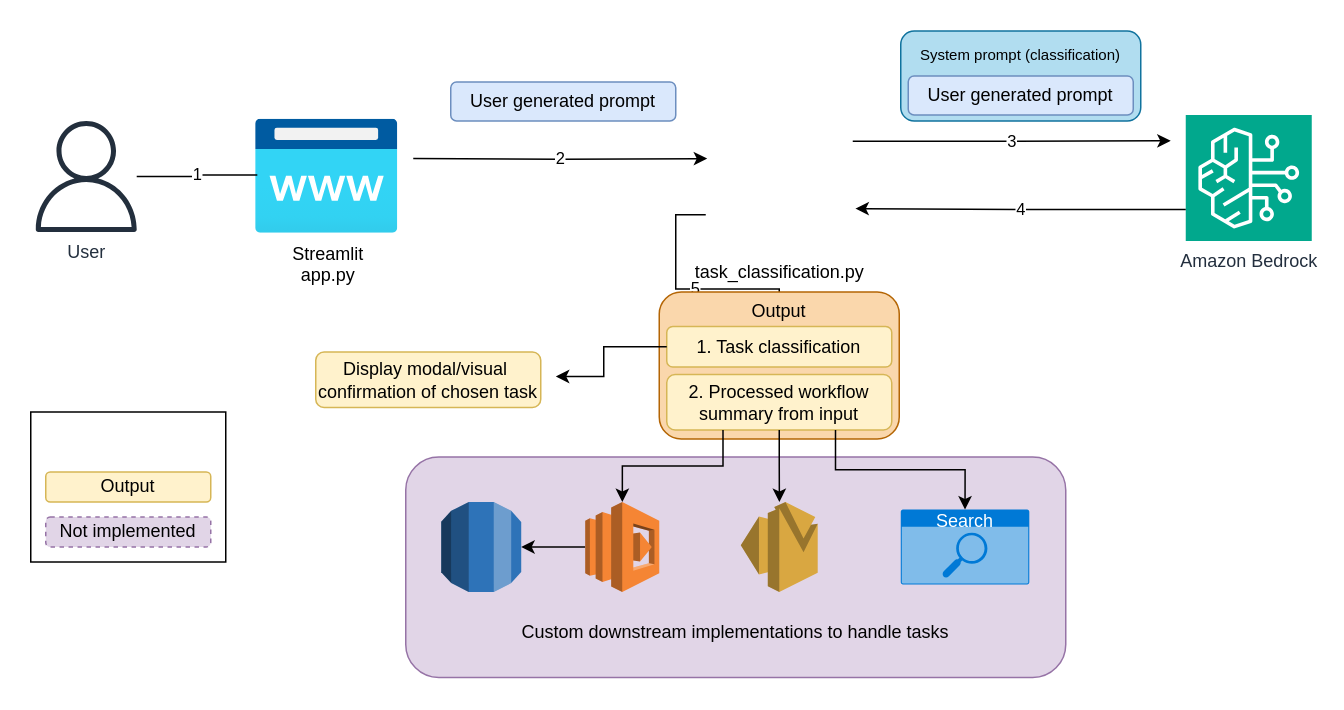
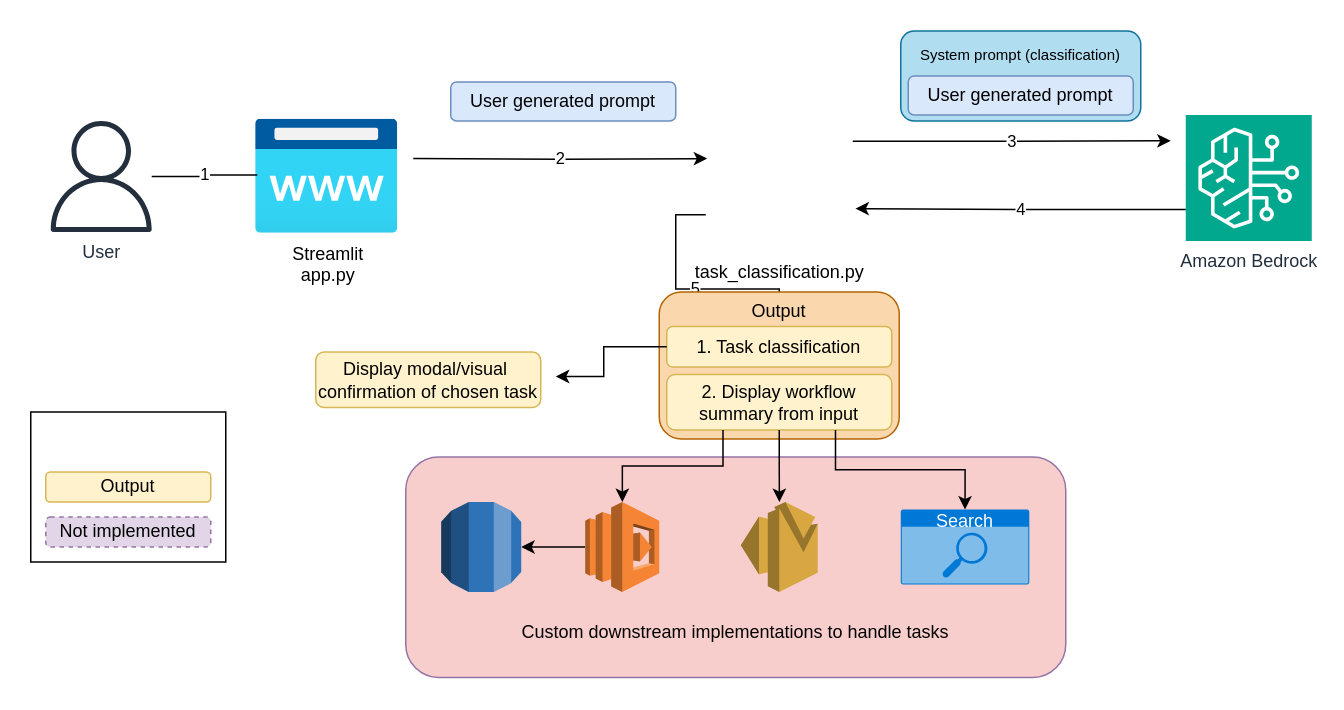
node "User": moved (86, 176) -> (101, 176)
node "2. Processed workflow summary from input": label "2. Processed workflow summary from input" -> "2. Display workflow summary from input"
node "Custom downstream implementations to handle tasks": fillcolor #e1d5e7 -> #f8cecc
